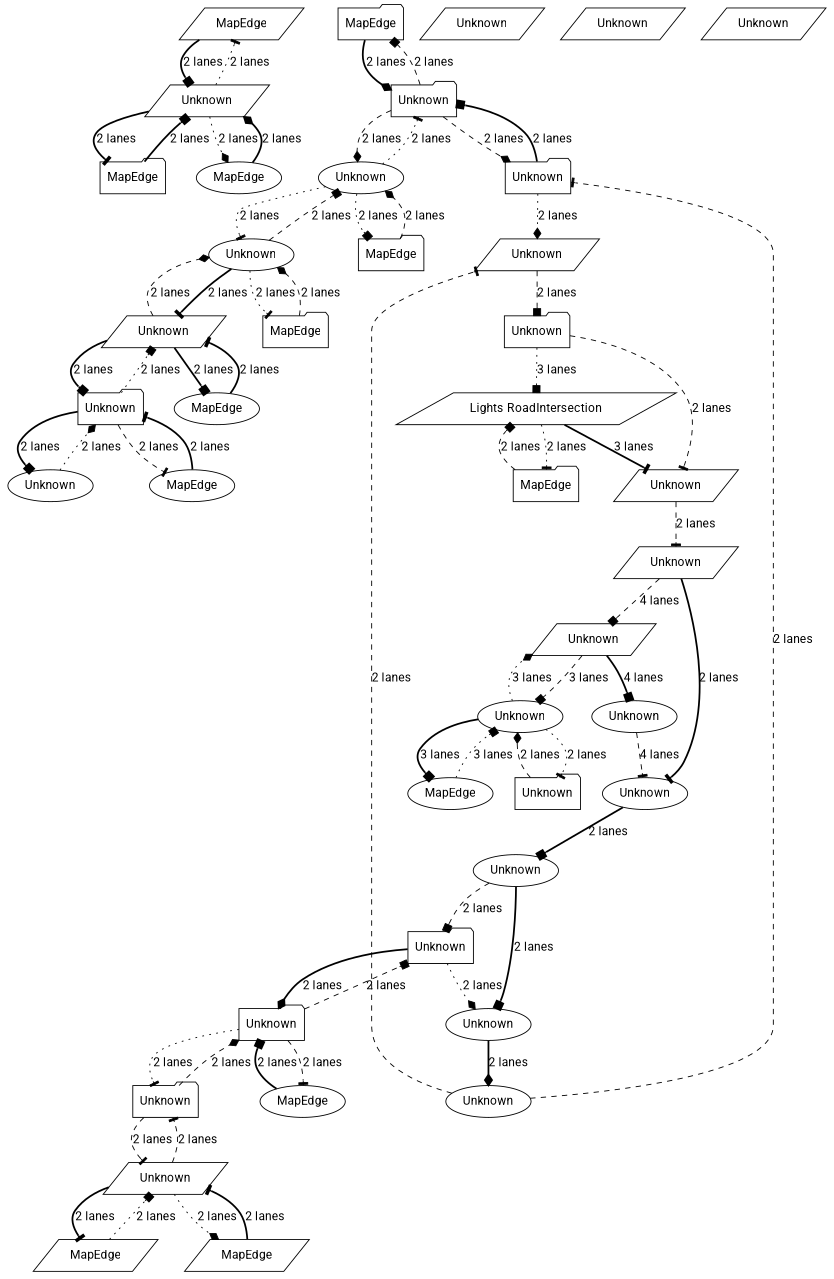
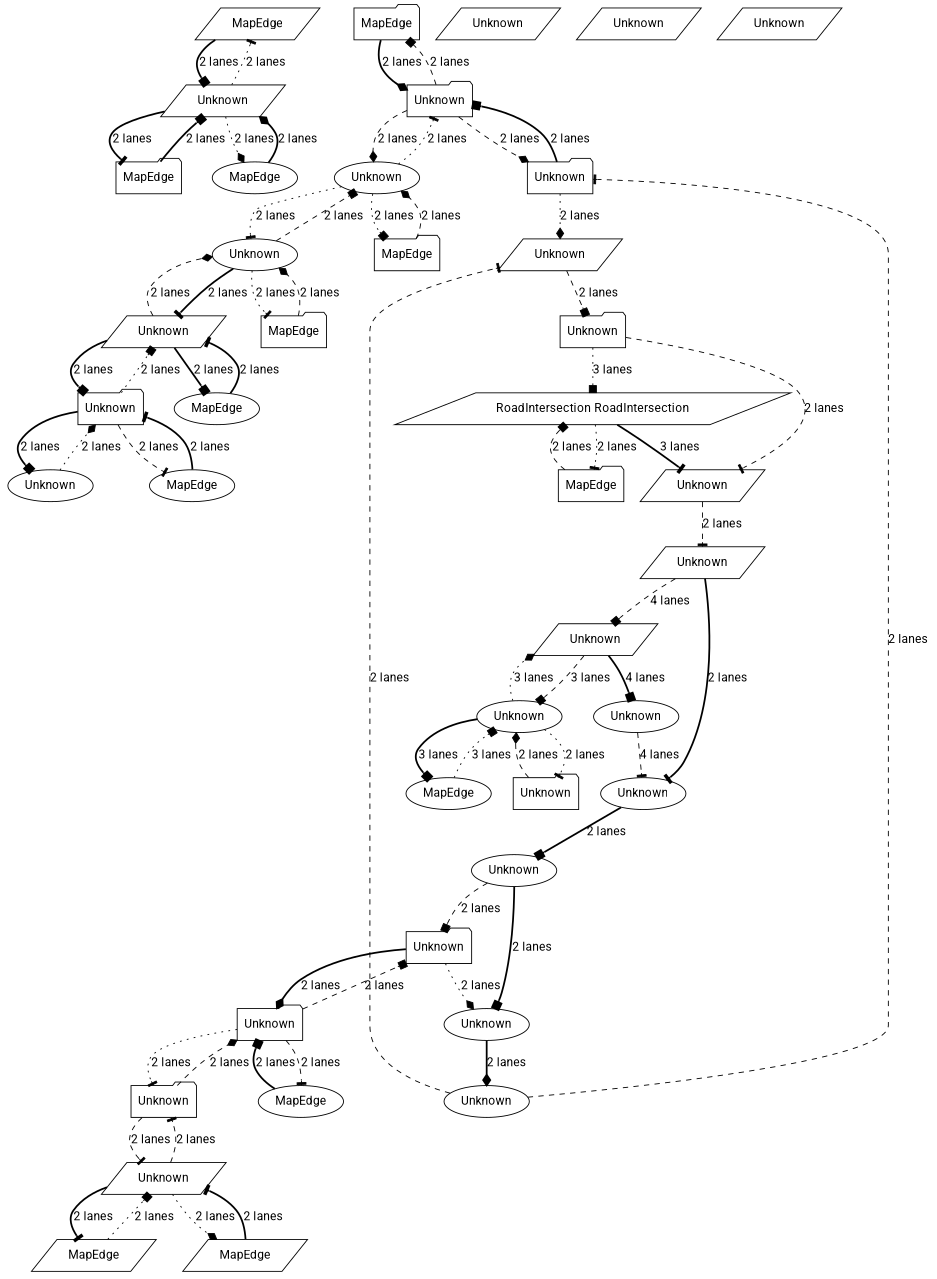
node "Lights RoadIntersection": label "Lights RoadIntersection" -> "RoadIntersection RoadIntersection"
